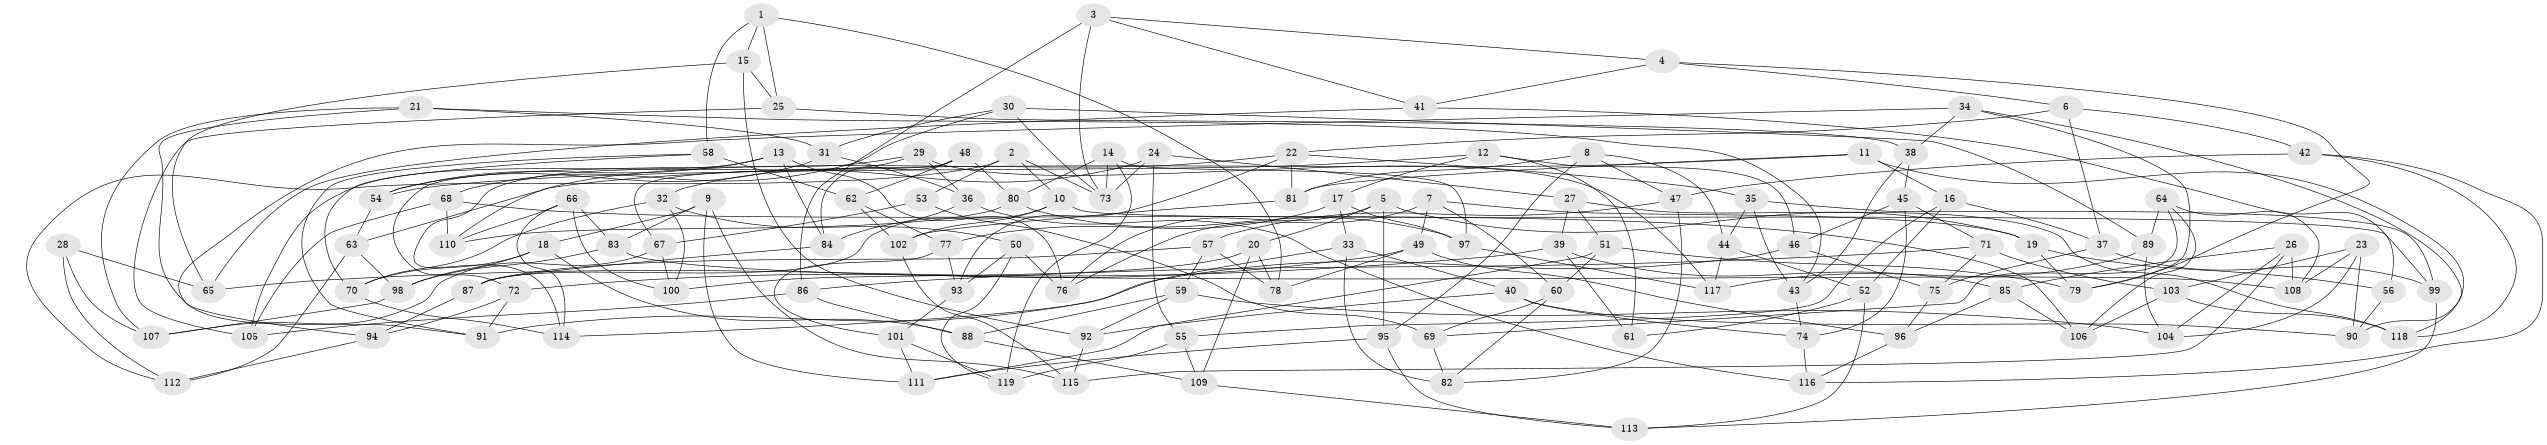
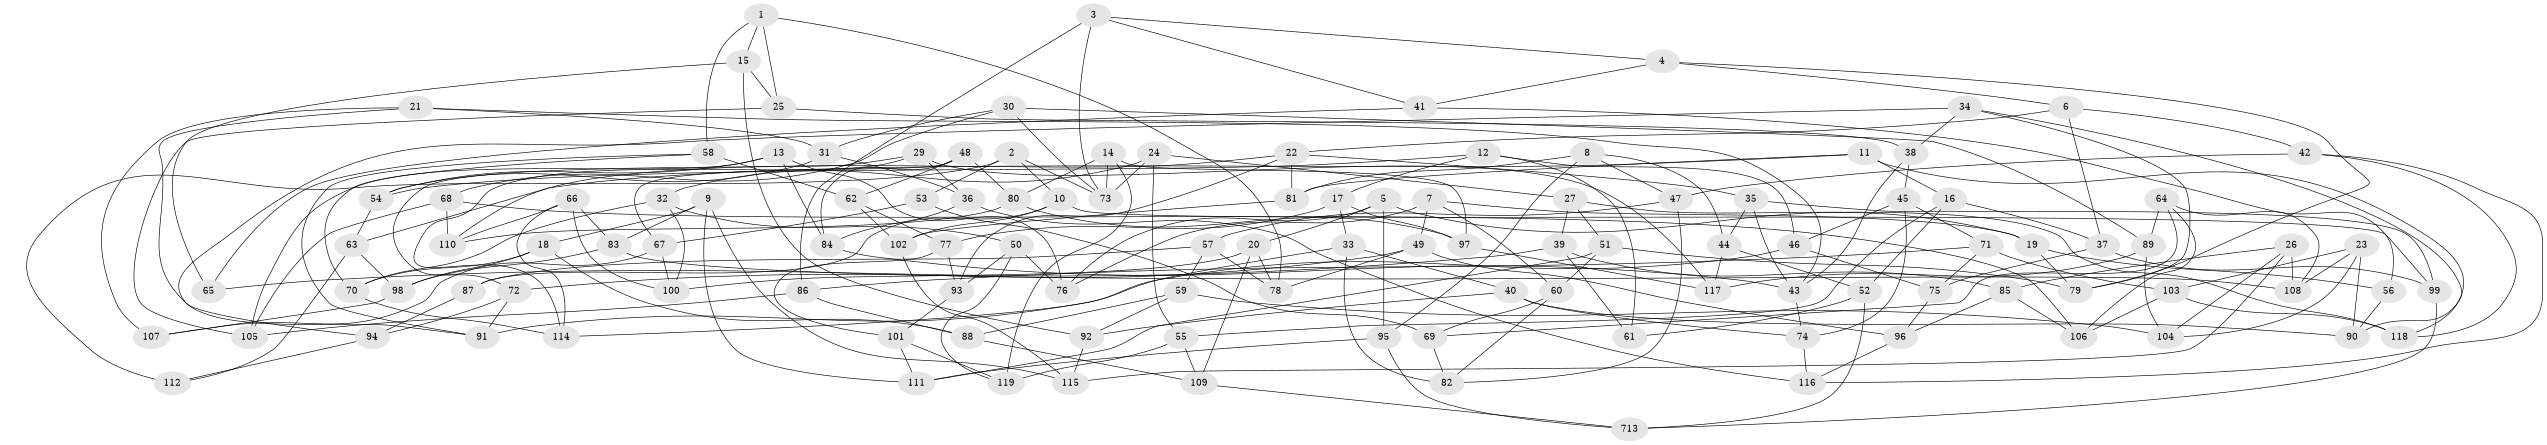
node "28": removed
edge "84" -- "87": now "84" -- "43"
node "113": label "113" -> "713"
